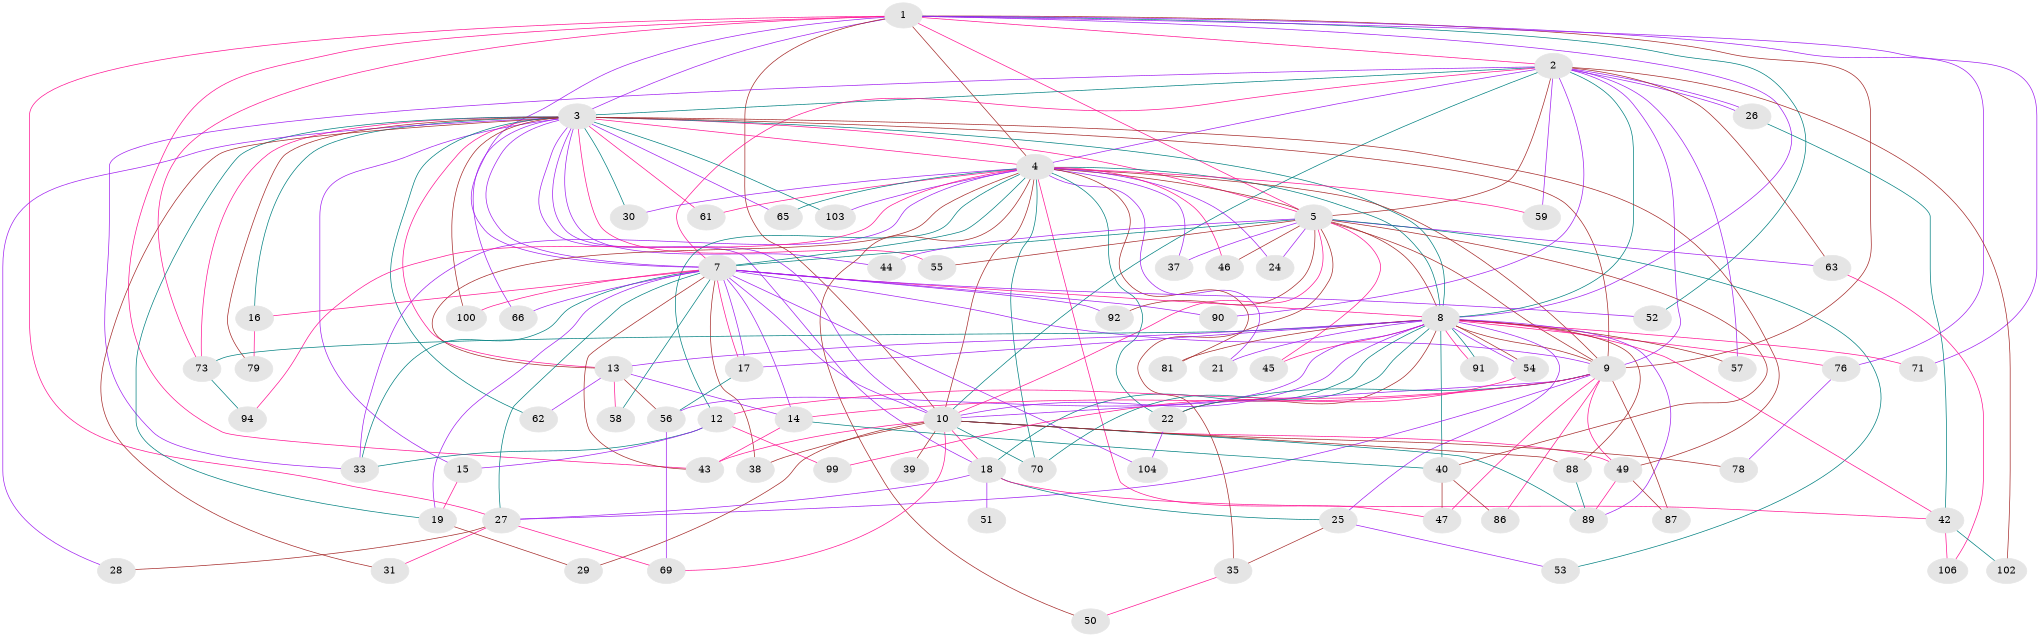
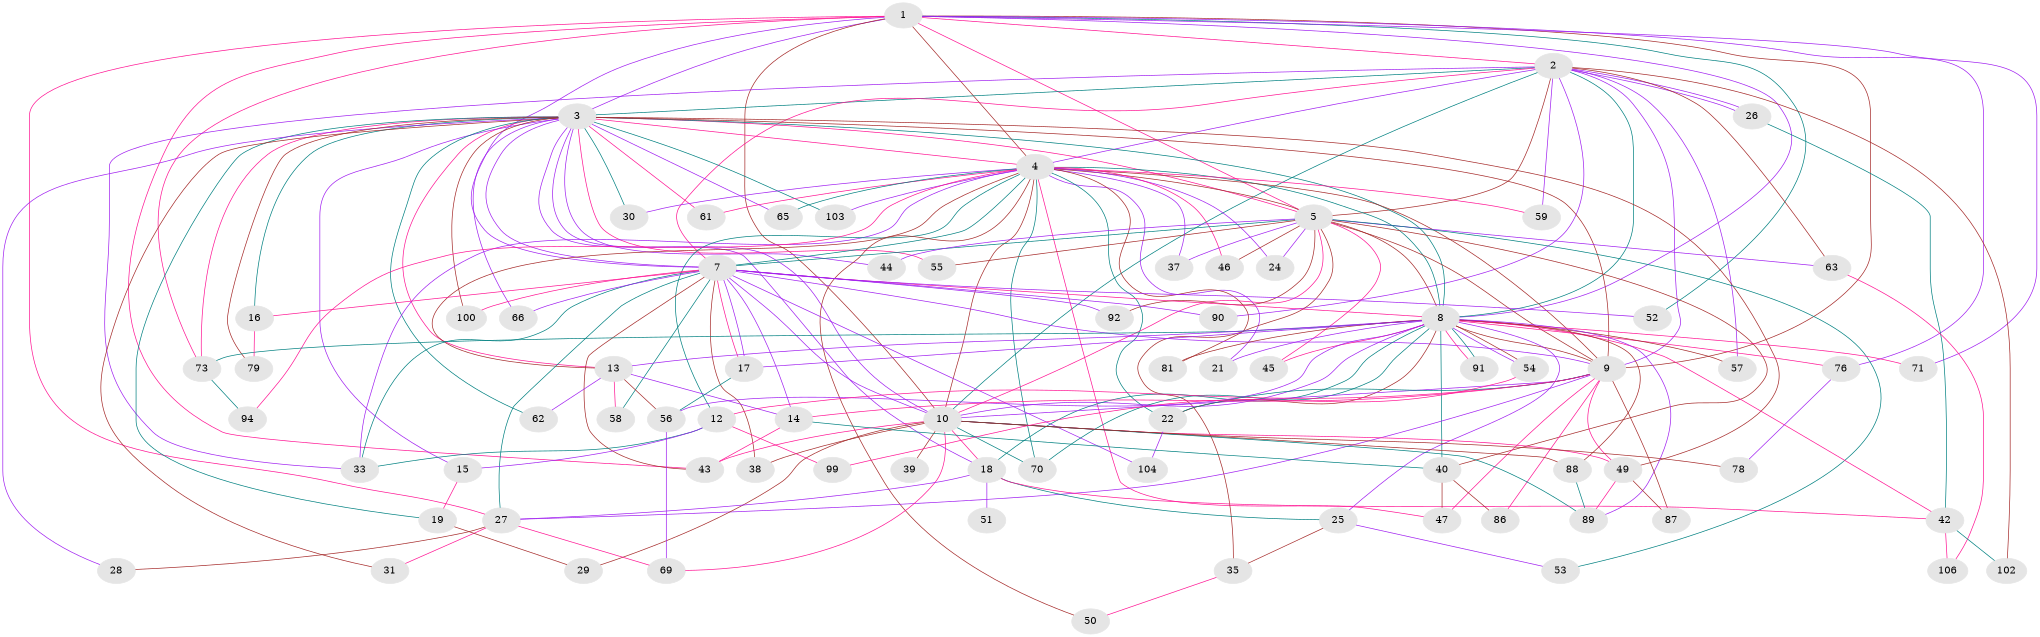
edge "7" -- "19": removed
